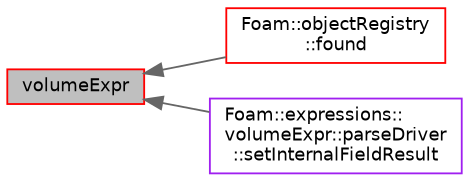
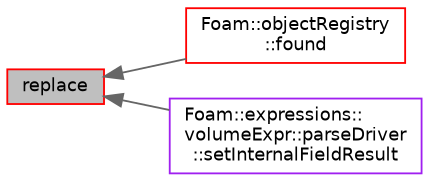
node "volumeExpr": label "volumeExpr" -> "replace"
